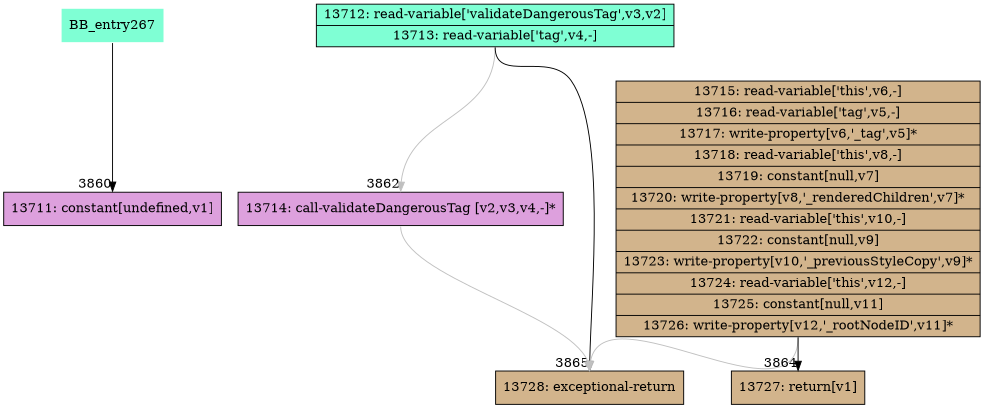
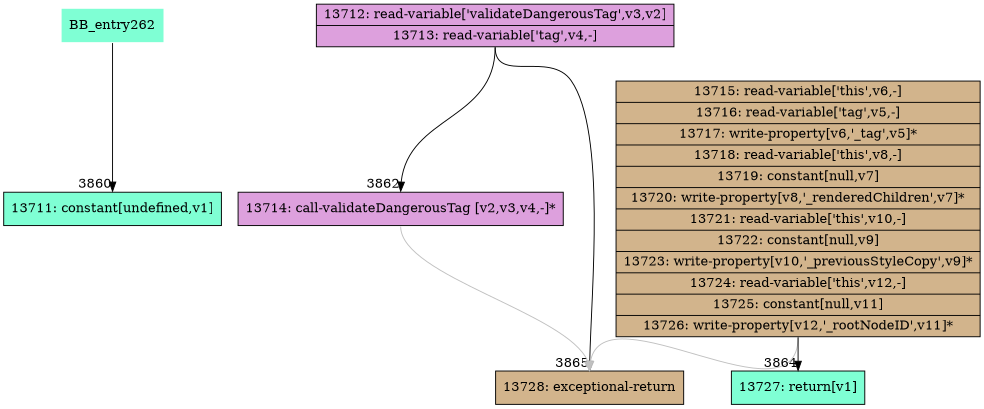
node "BB_entry267": label "BB_entry267" -> "BB_entry262"
node "13712: read-variable['validateDangerousTag',v3,v2]": fillcolor aquamarine -> plum
edge "13712: read-variable['validateDangerousTag',v3,v2]" -> "13714: call-validateDangerousTag [v2,v3,v4,-]*": color gray -> black
node "13711: constant[undefined,v1]": fillcolor plum -> aquamarine
node "13727: return[v1]": fillcolor tan -> aquamarine
